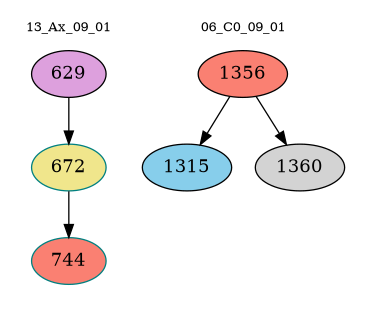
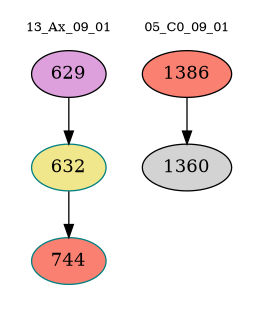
cluster "06_C0_09_01": label "06_C0_09_01" -> "05_C0_09_01"
node "1356": label "1356" -> "1386"
node "672": label "672" -> "632"
node "1315": removed
